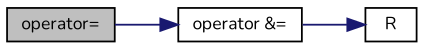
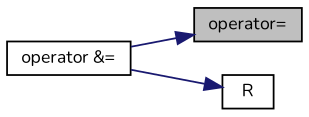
edge "operator=" -> "operator &=": reversed
